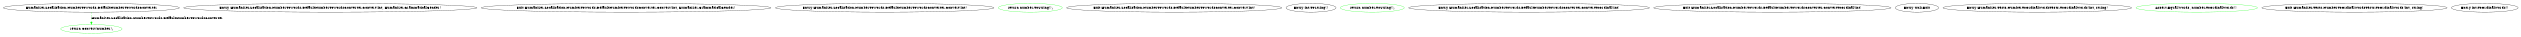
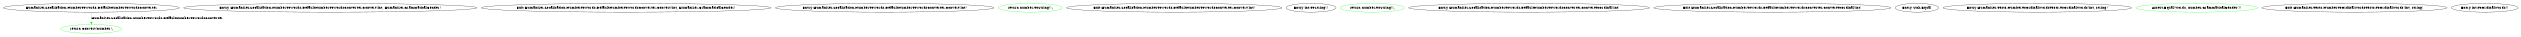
node "Entry Unk.Exit": label "Entry Unk.Exit" -> "Entry Unk.Equal"
node "Assert.Equal(words, number.ToOrdinalWords())": label "Assert.Equal(words, number.ToOrdinalWords())" -> "Assert.Equal(words, number.GrammaticalGender())"
